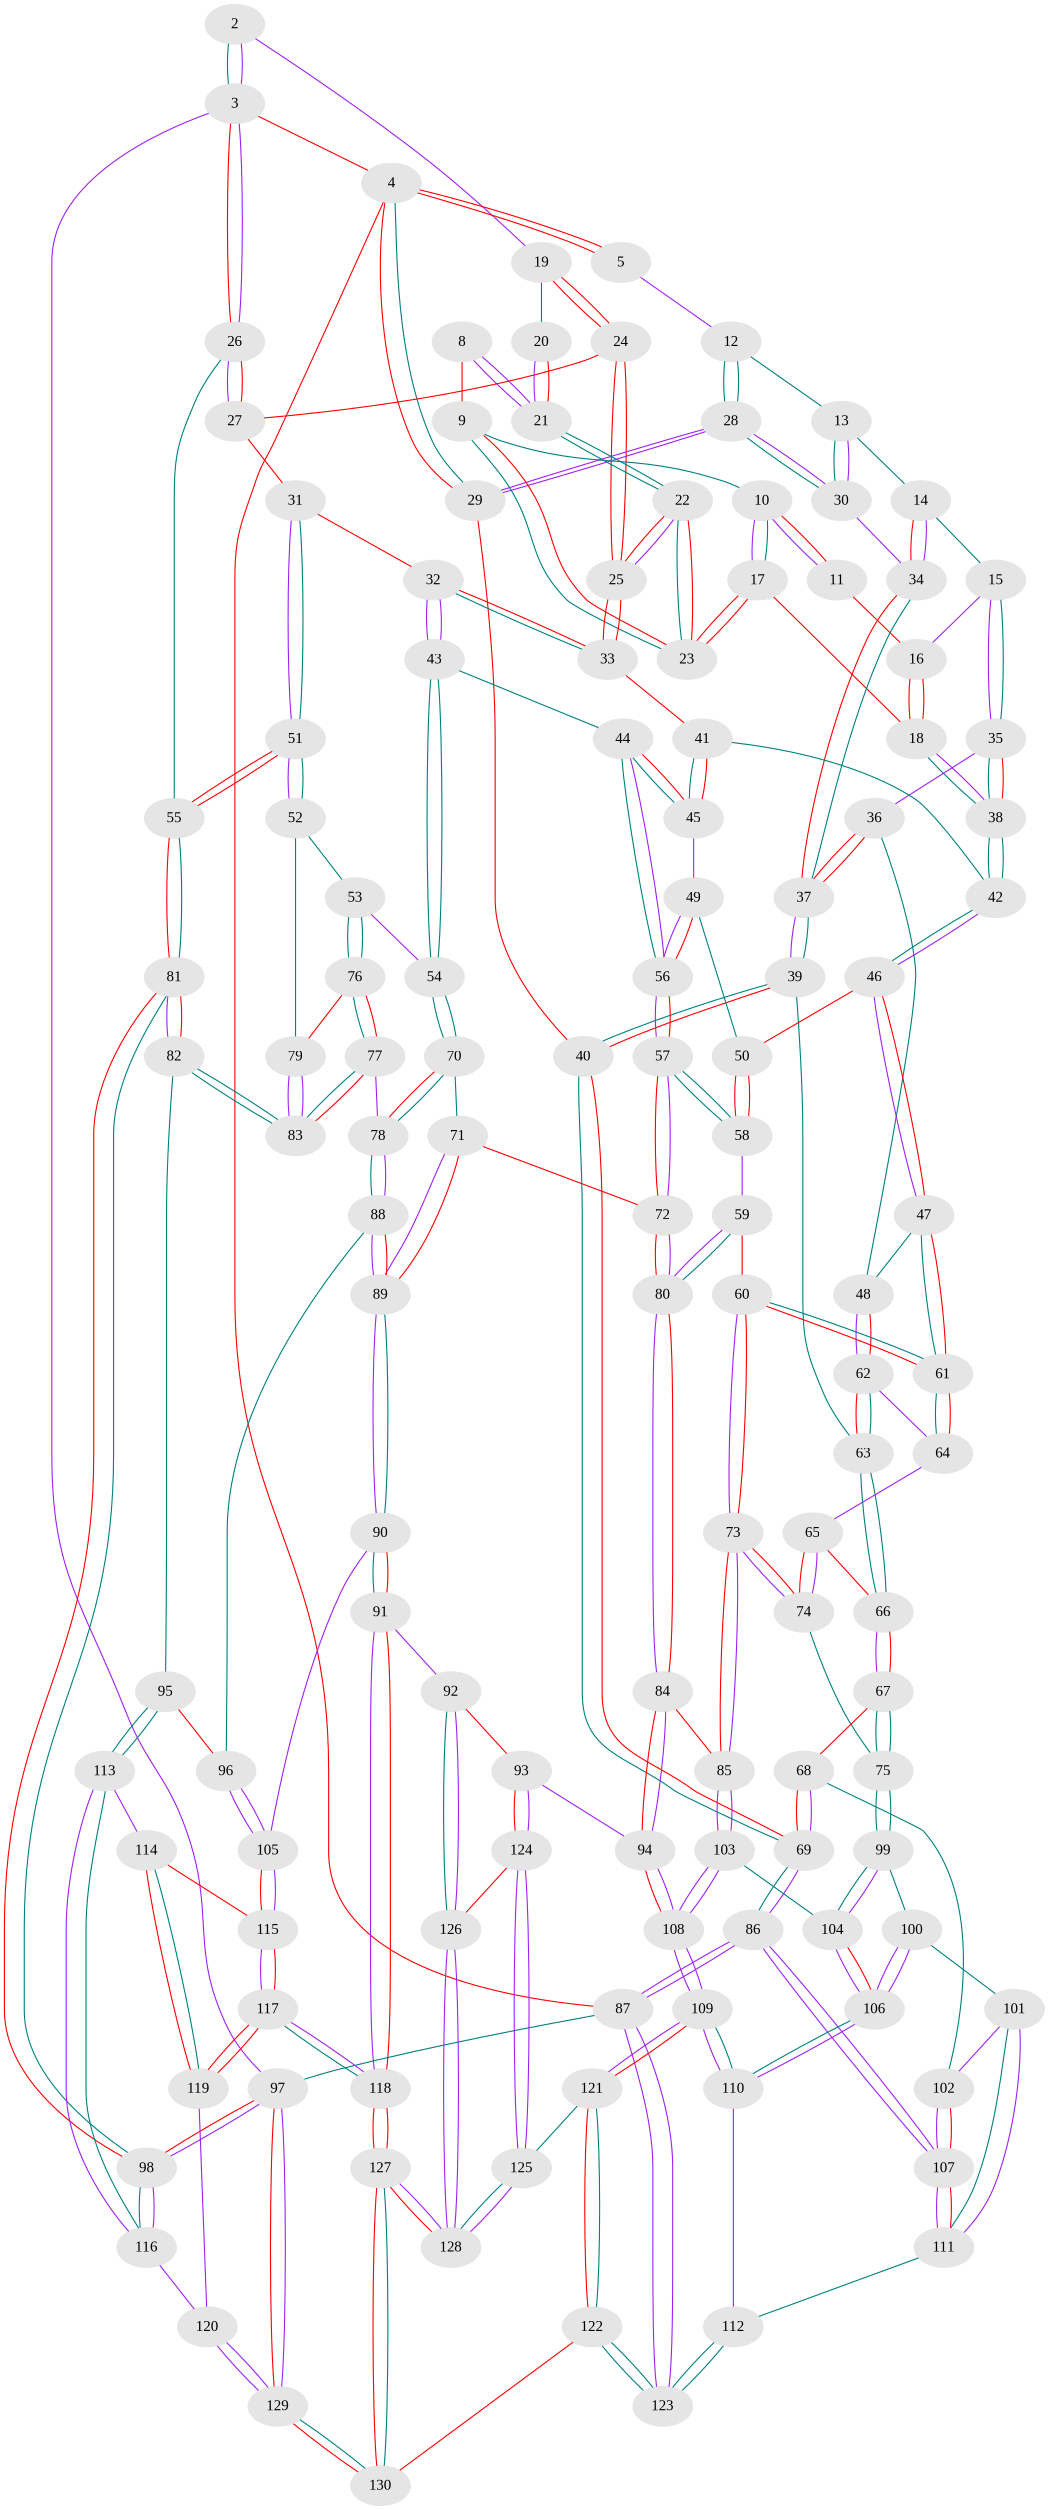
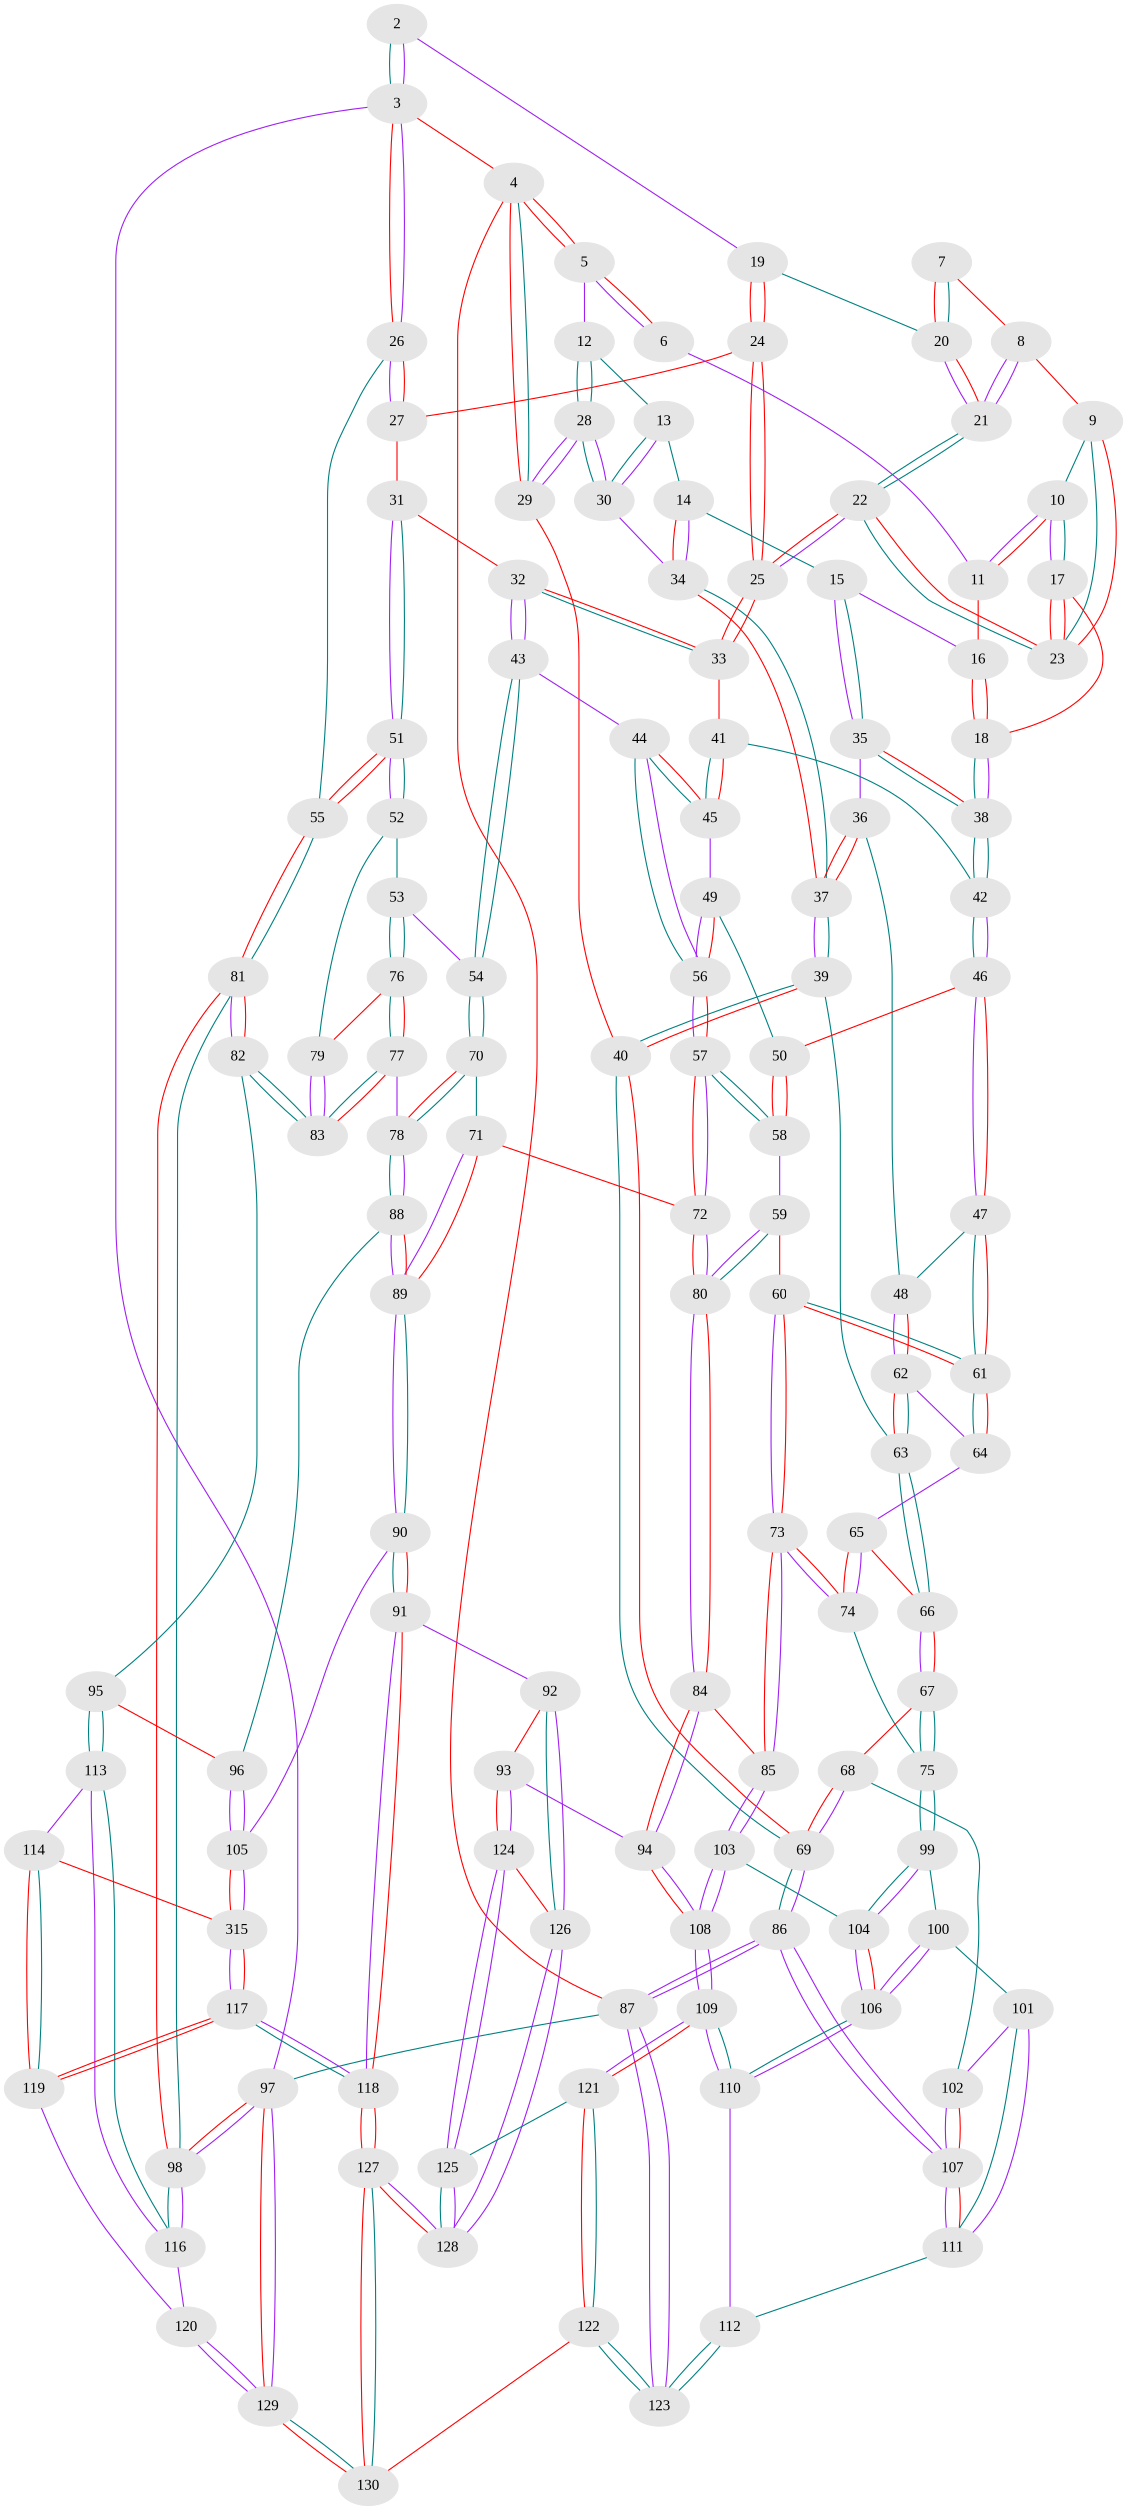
node "7": added
node "6": added
edge "43" -- "44": color teal -> purple
node "115": label "115" -> "315"
